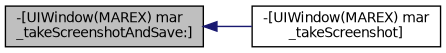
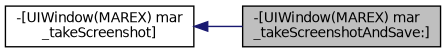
edge "-[UIWindow(MAREX) mar _takeScreenshot]" -> "-[UIWindow(MAREX) mar _takeScreenshotAndSave:]": reversed
